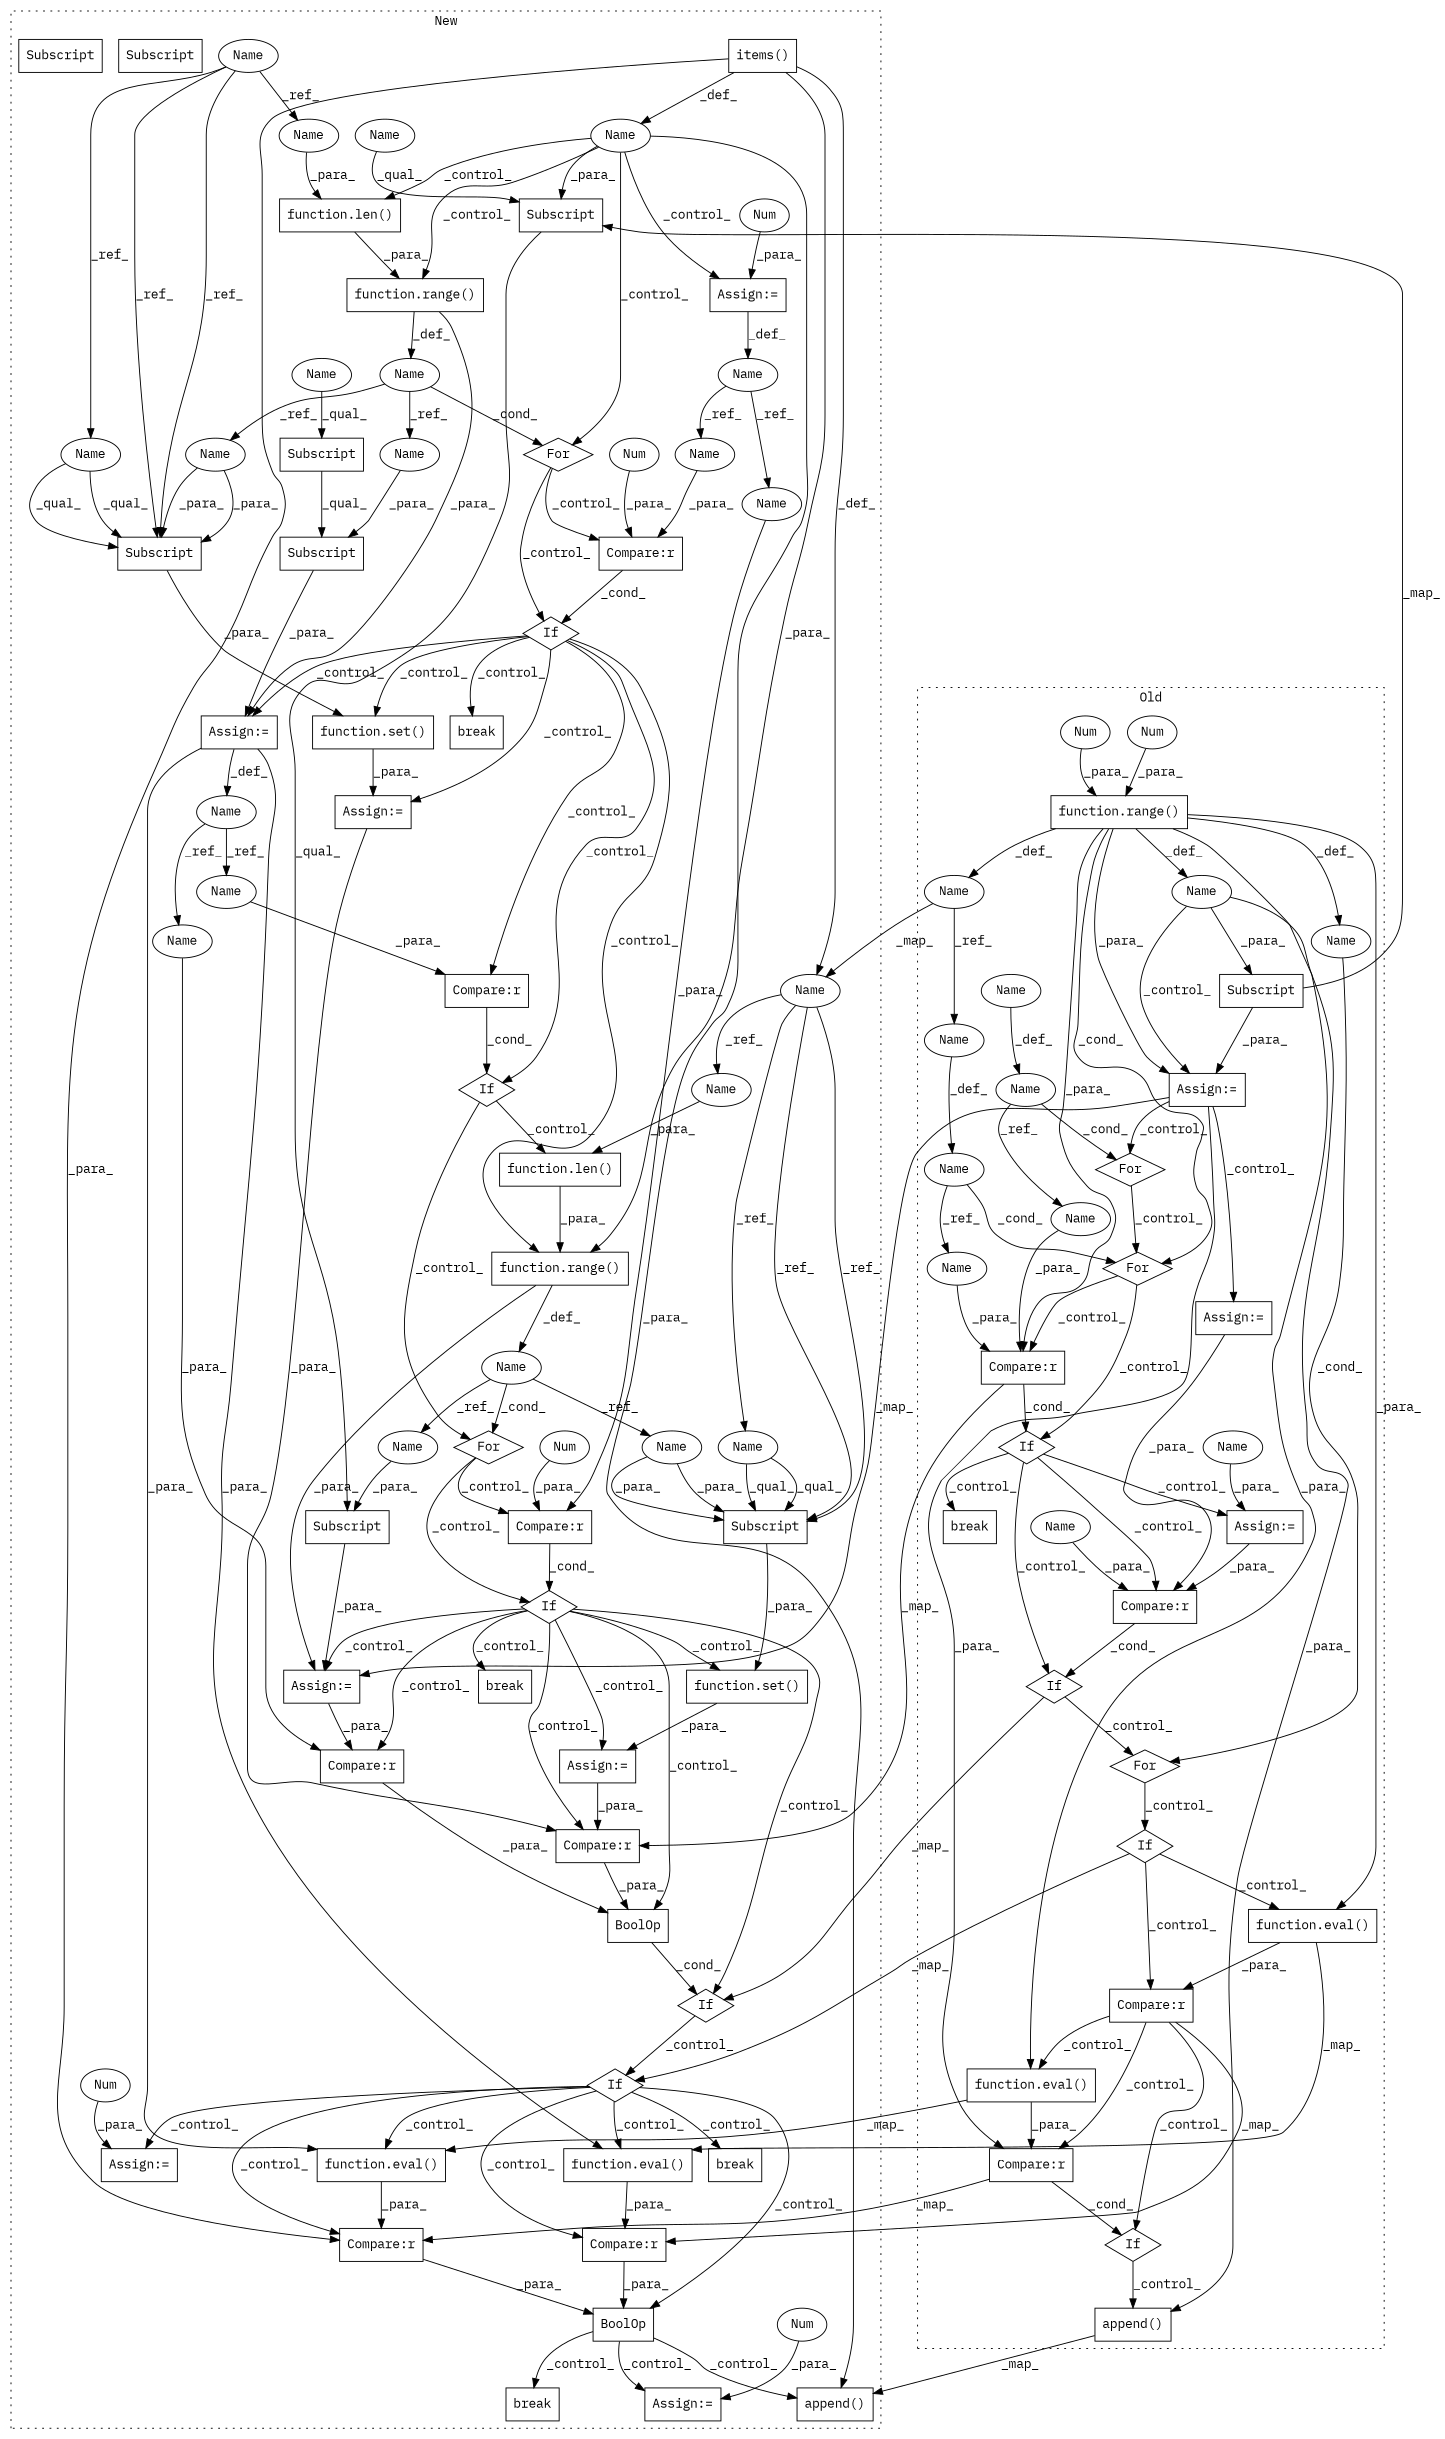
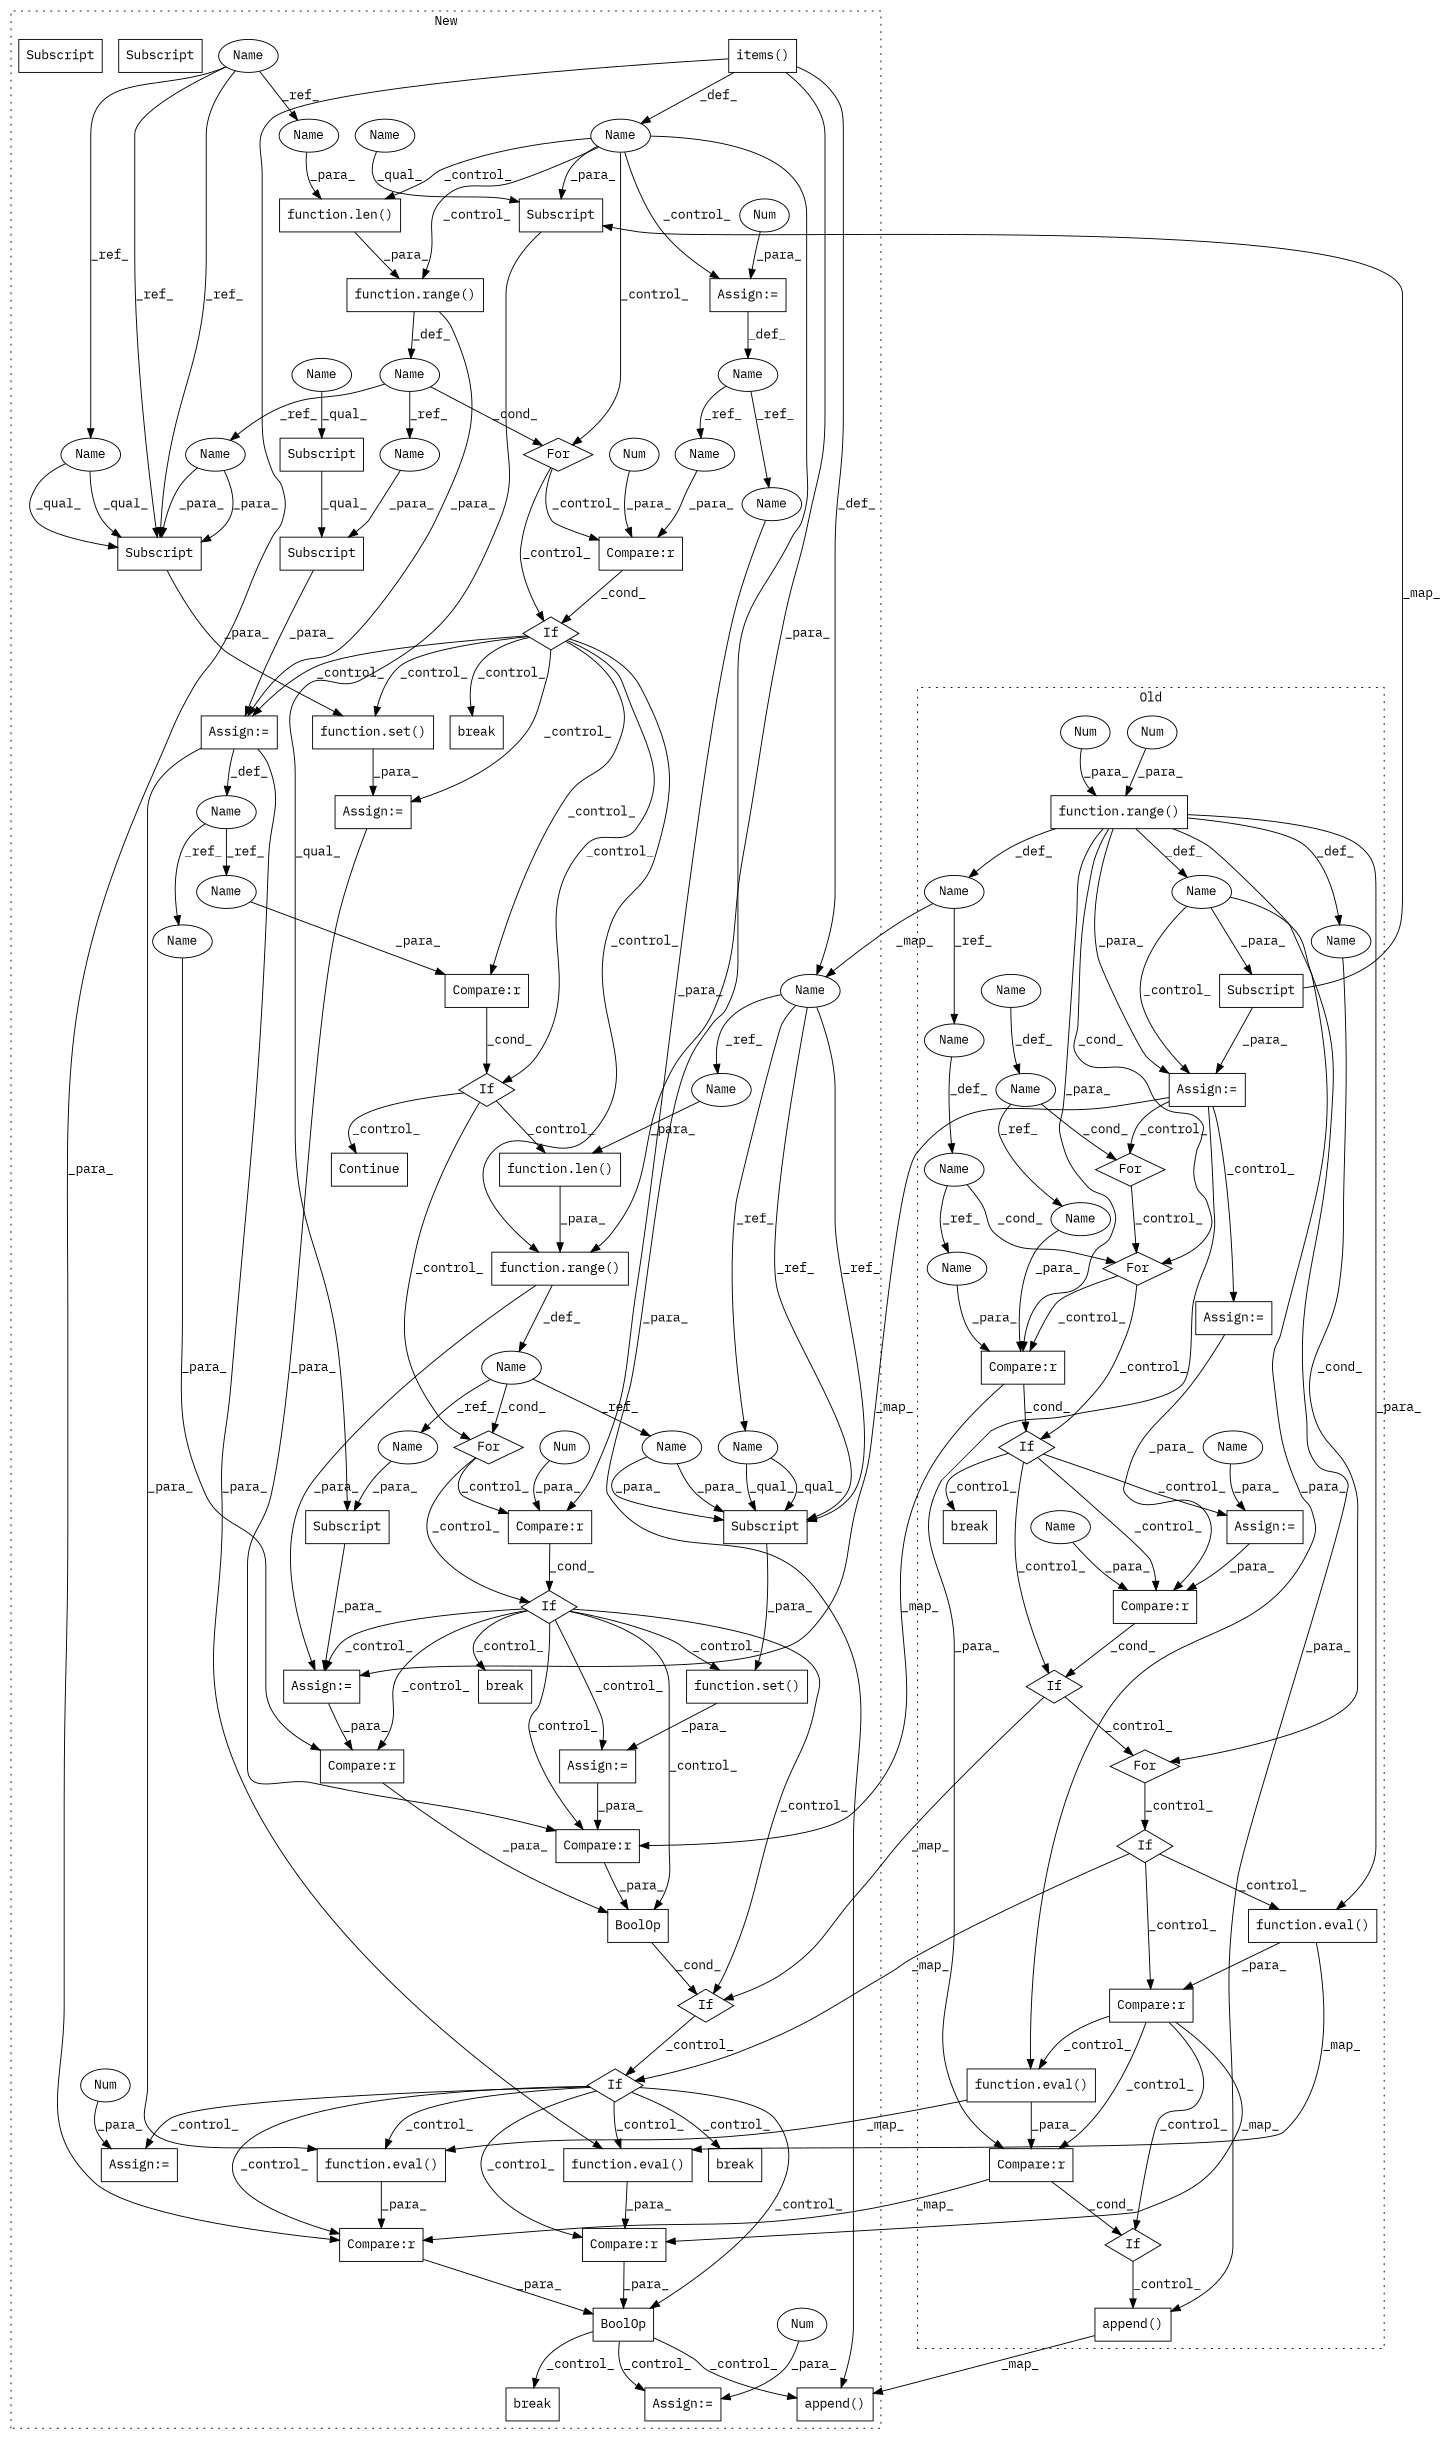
node "Continue": added
